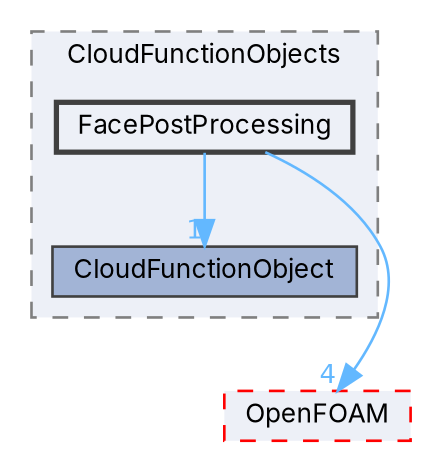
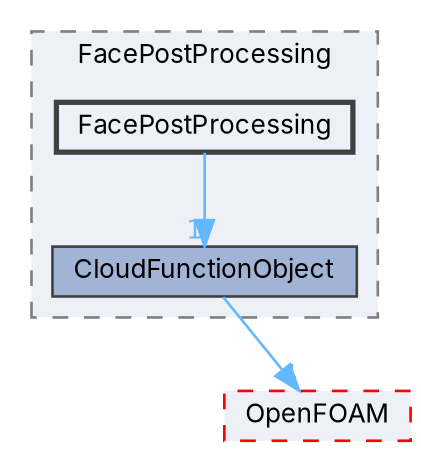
cluster "CloudFunctionObjects": label "CloudFunctionObjects" -> "FacePostProcessing"
edge "FacePostProcessing" -> "OpenFOAM": now "CloudFunctionObject" -> "OpenFOAM"
